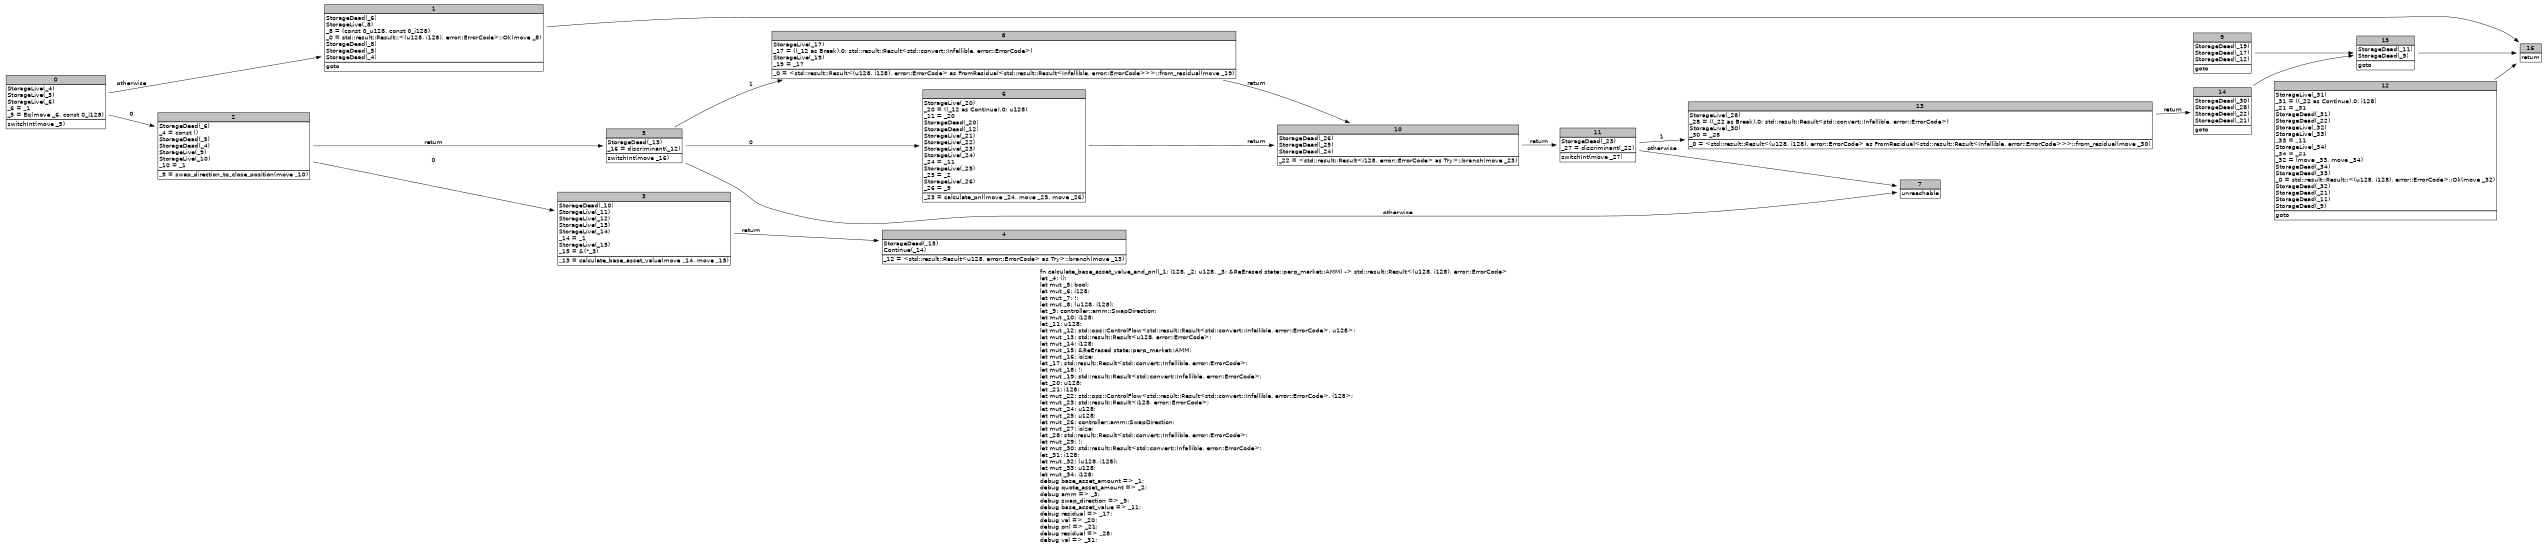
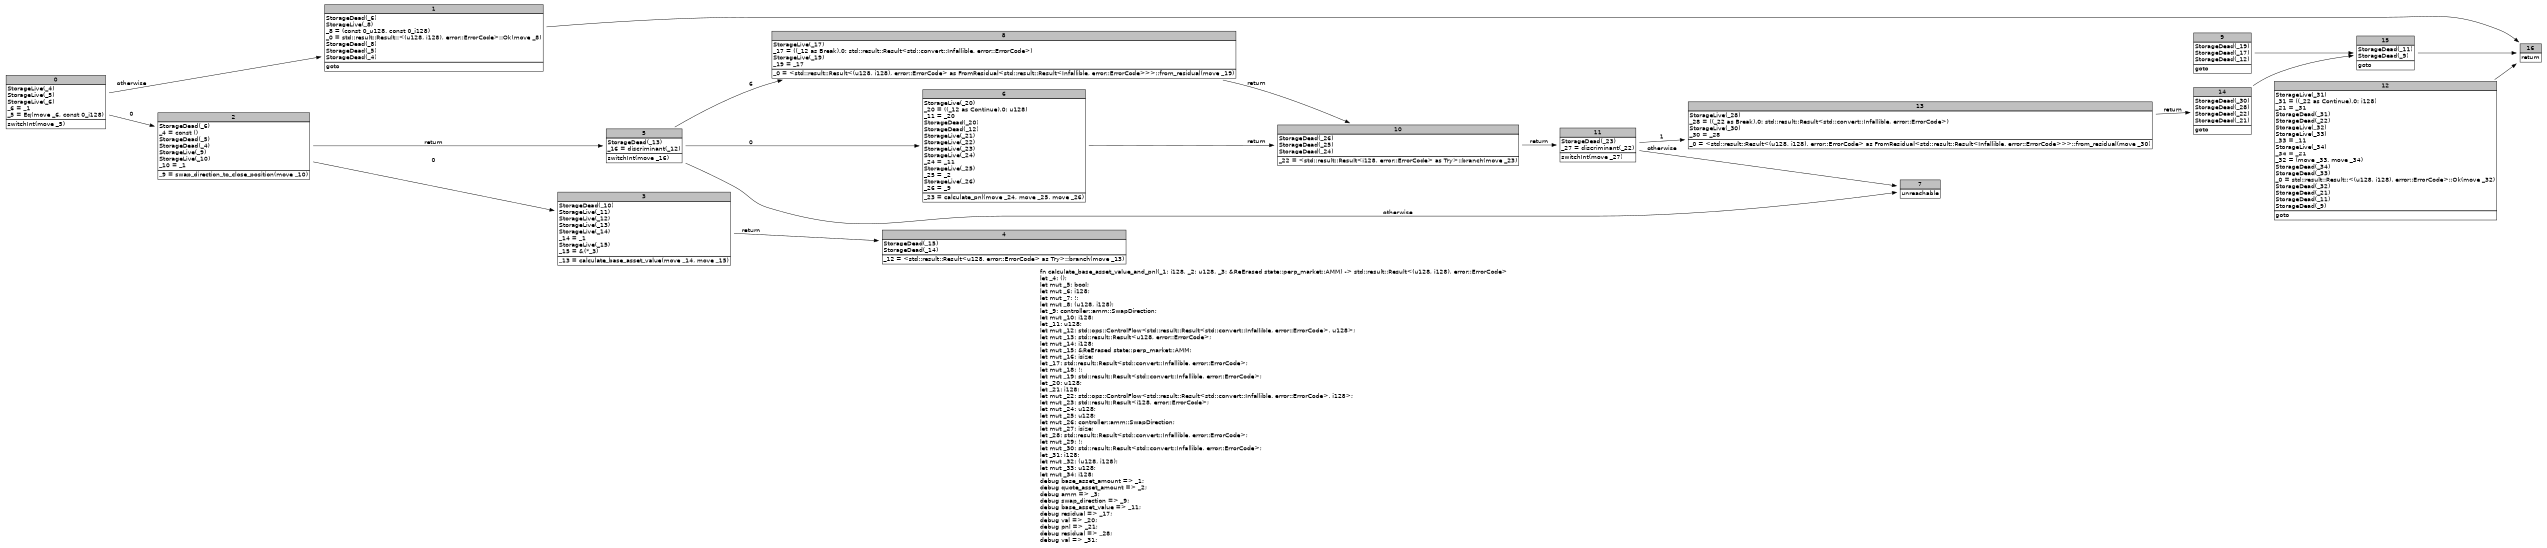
edge "5" -> "8": label "1" -> "6"
node "4": text "Continue(_14)" -> "StorageDead(_14)"
